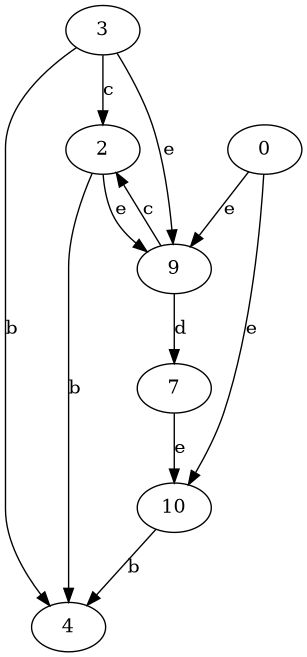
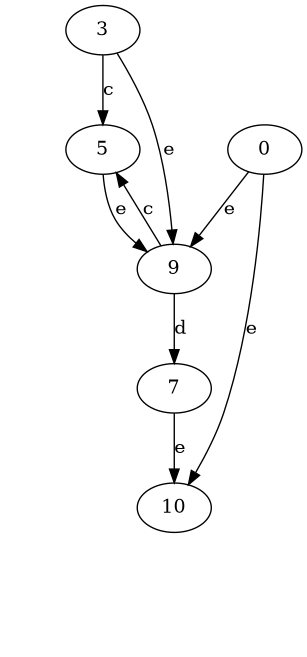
node "2": label "2" -> "5"
node "4": removed
